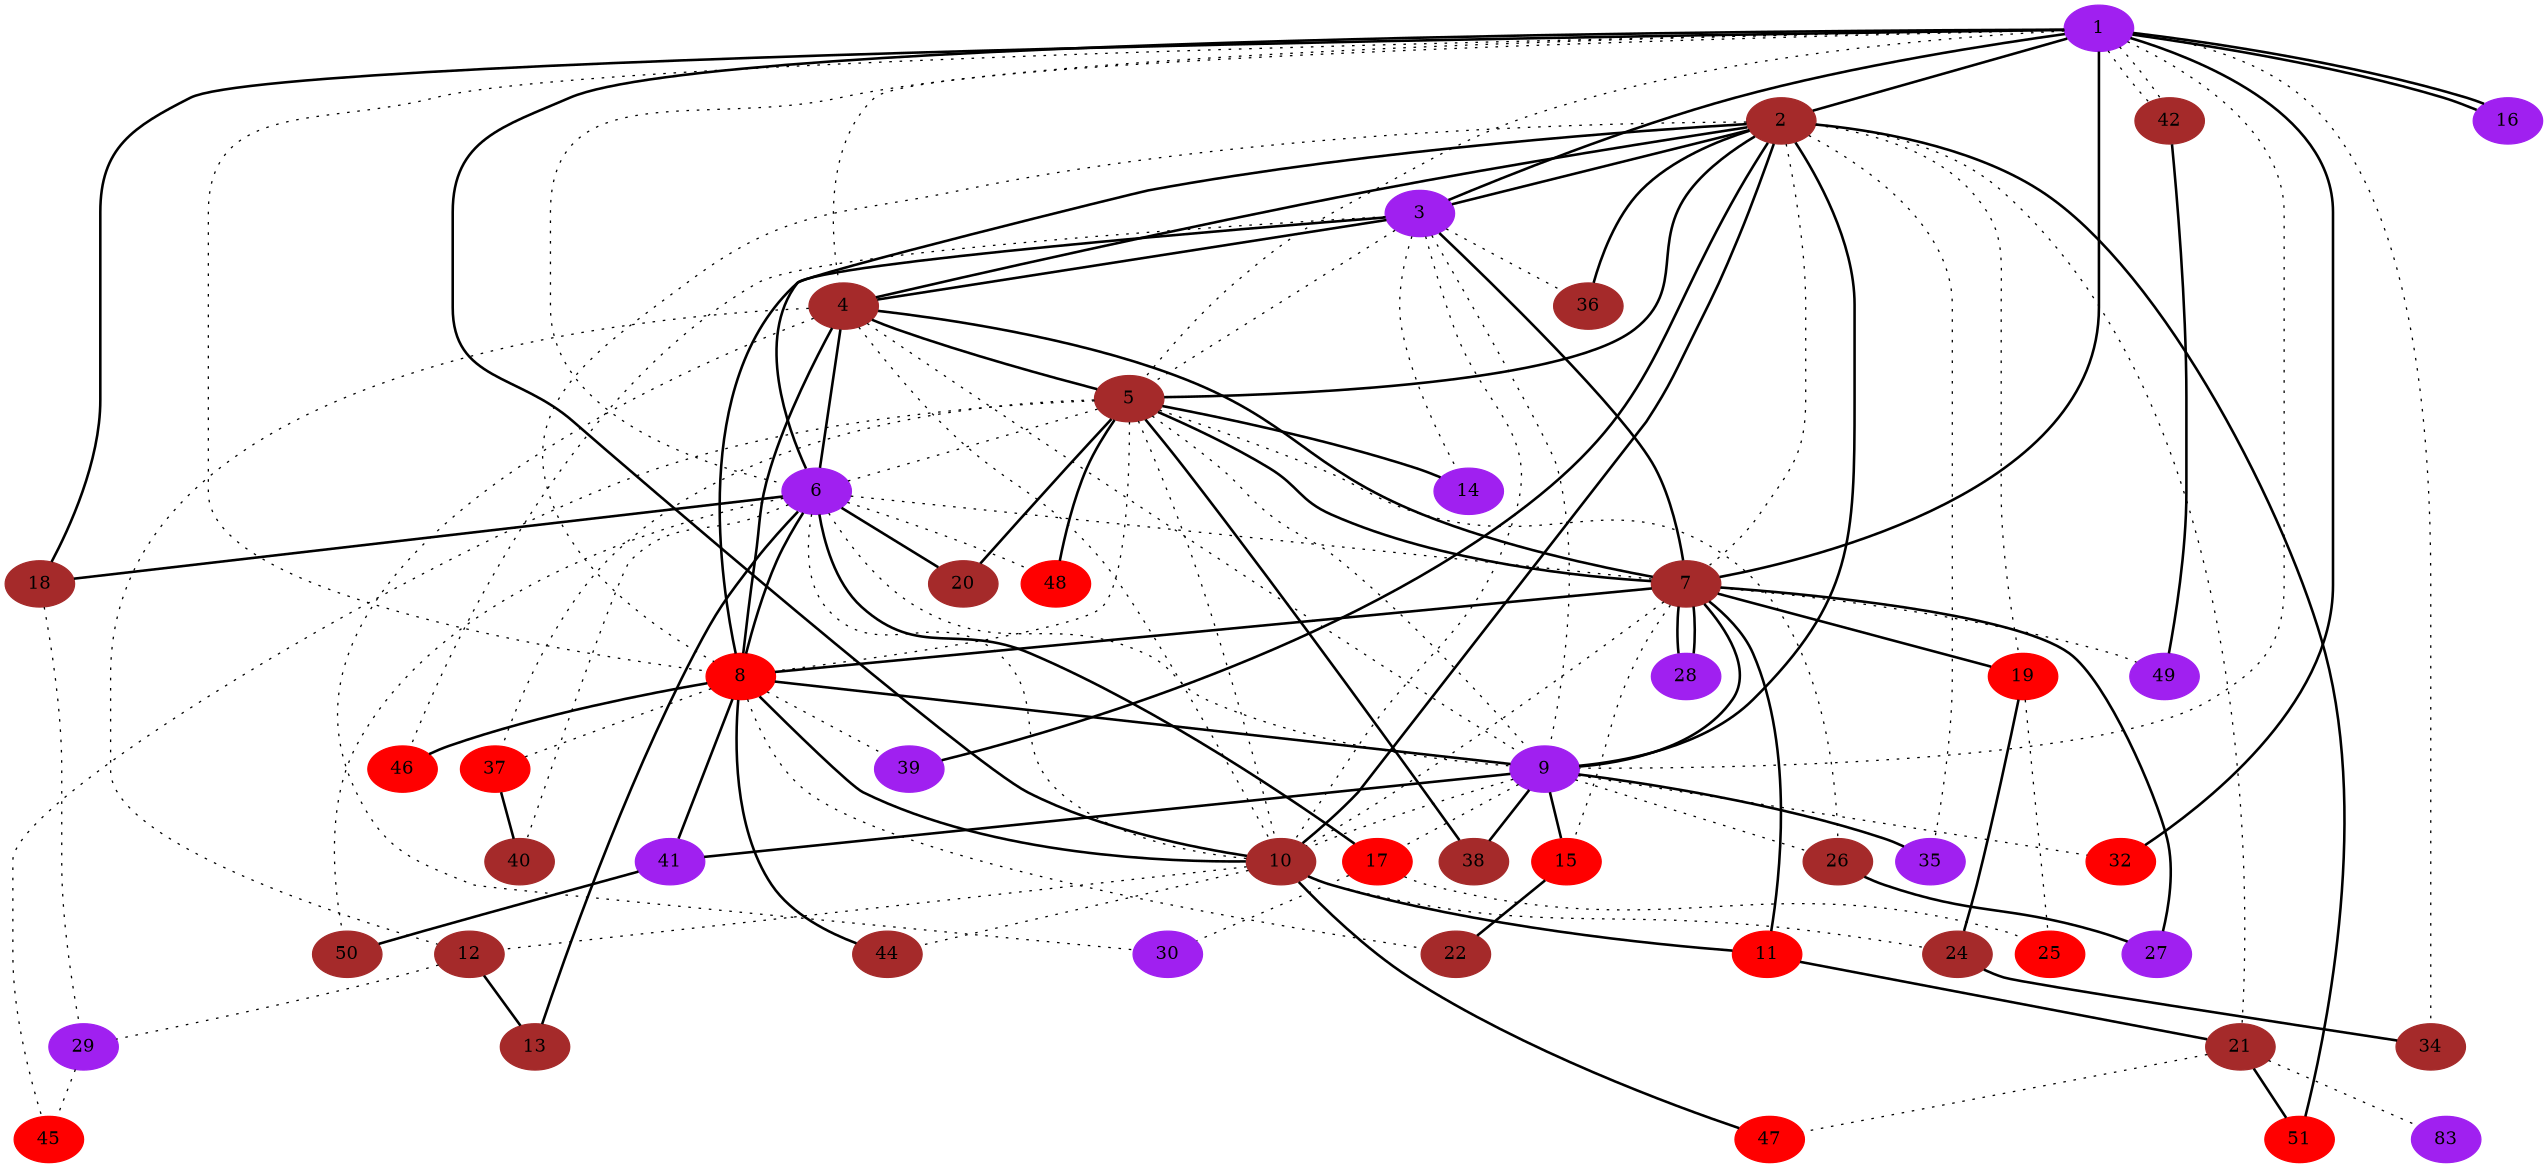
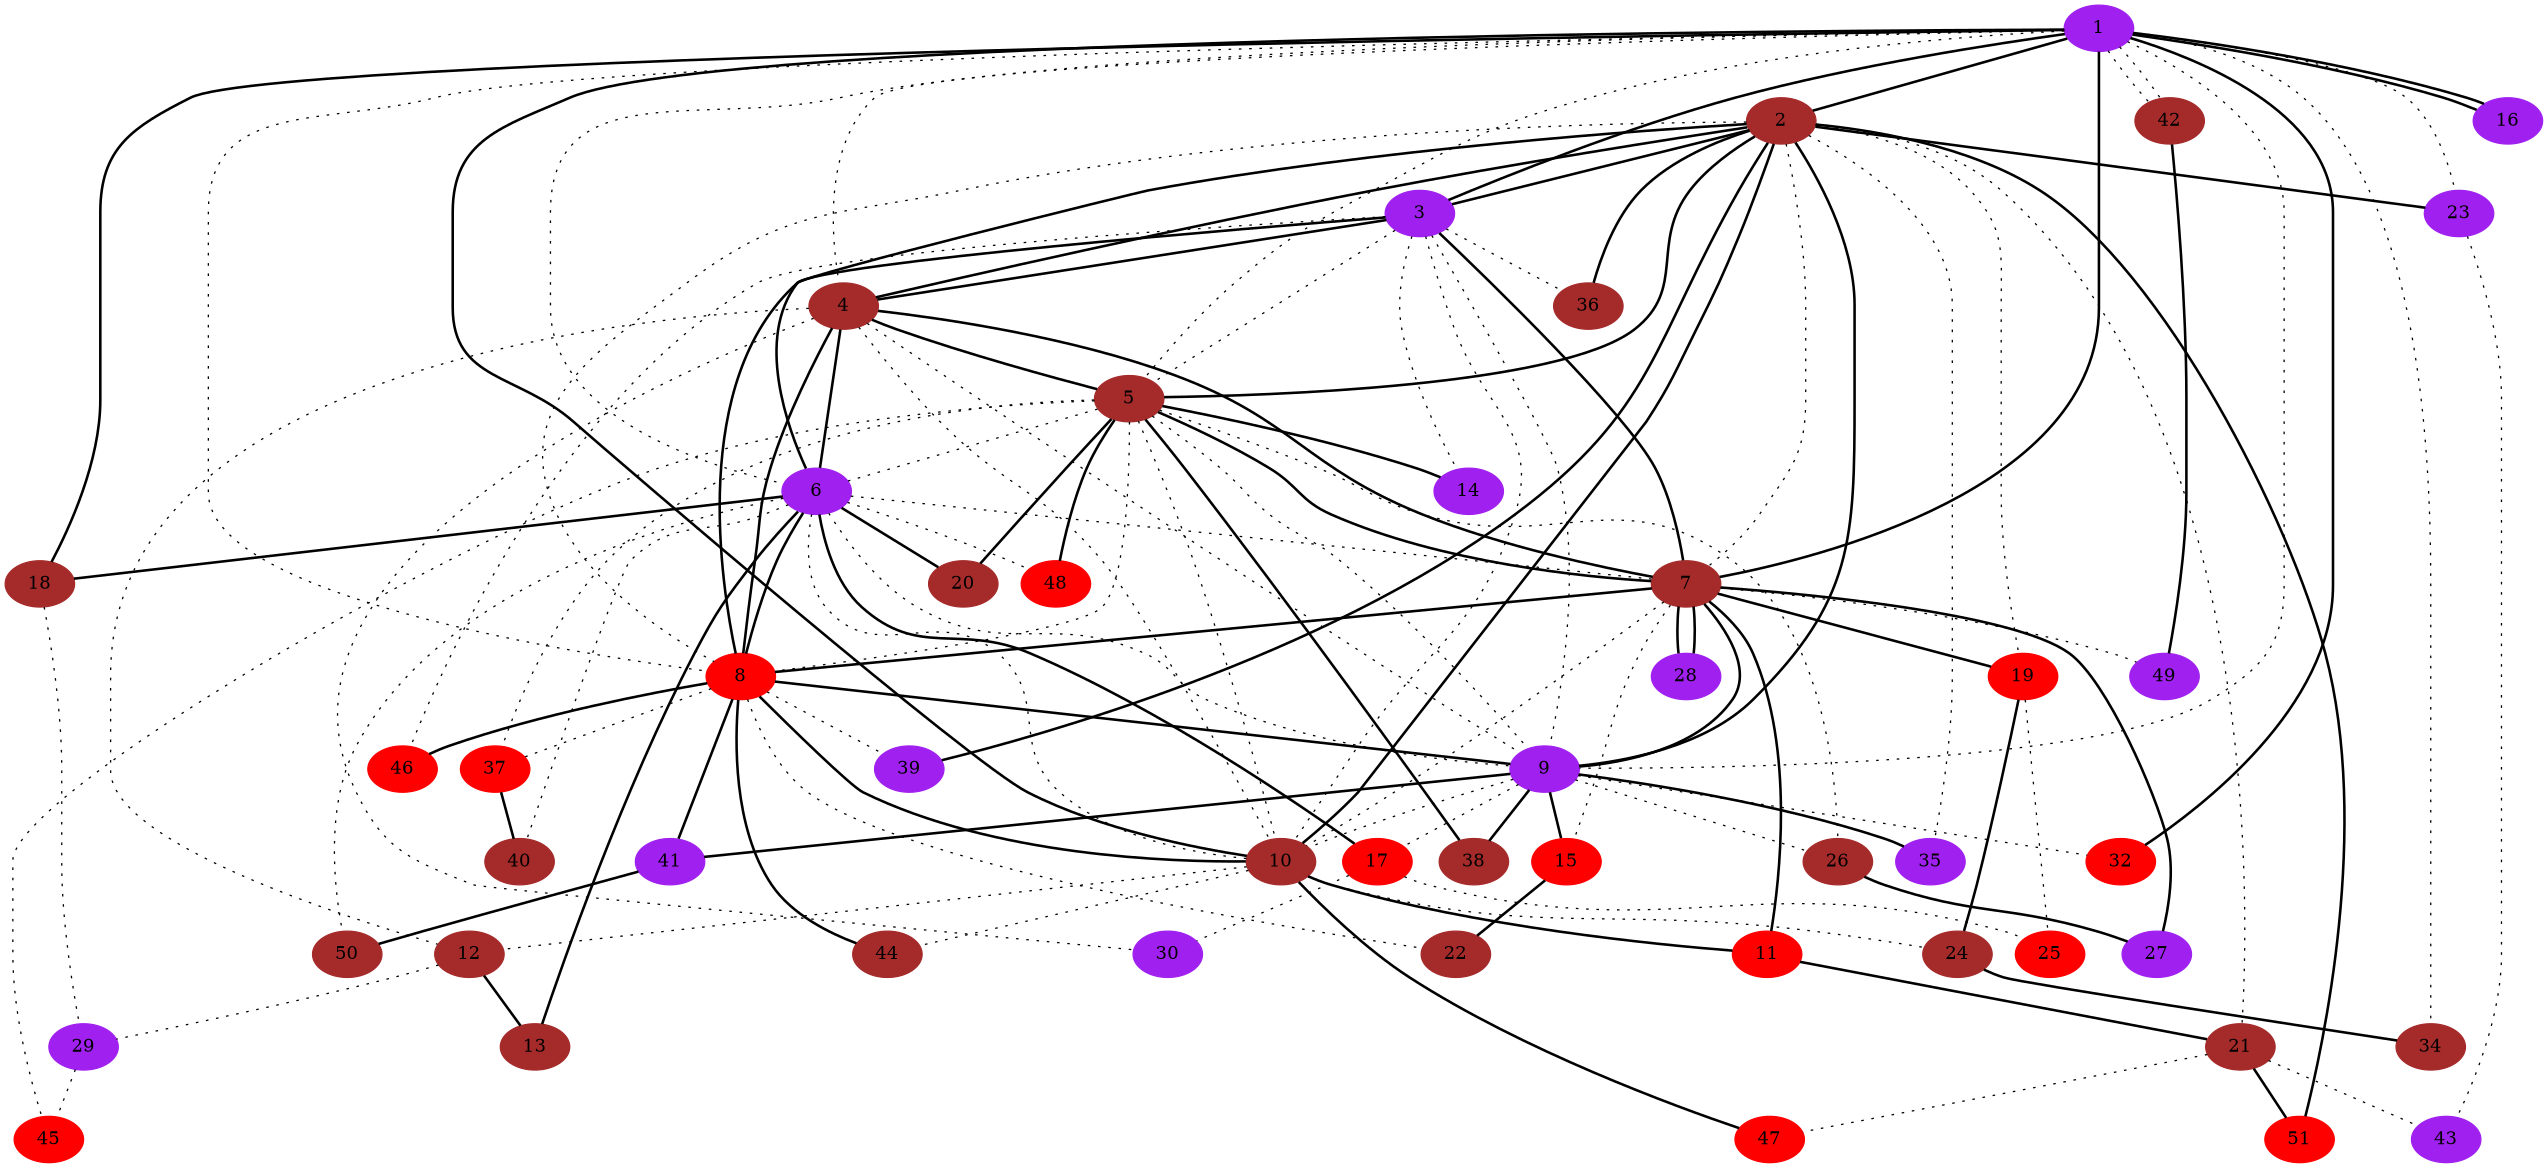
node "23": added
node "83": label "83" -> "43"
